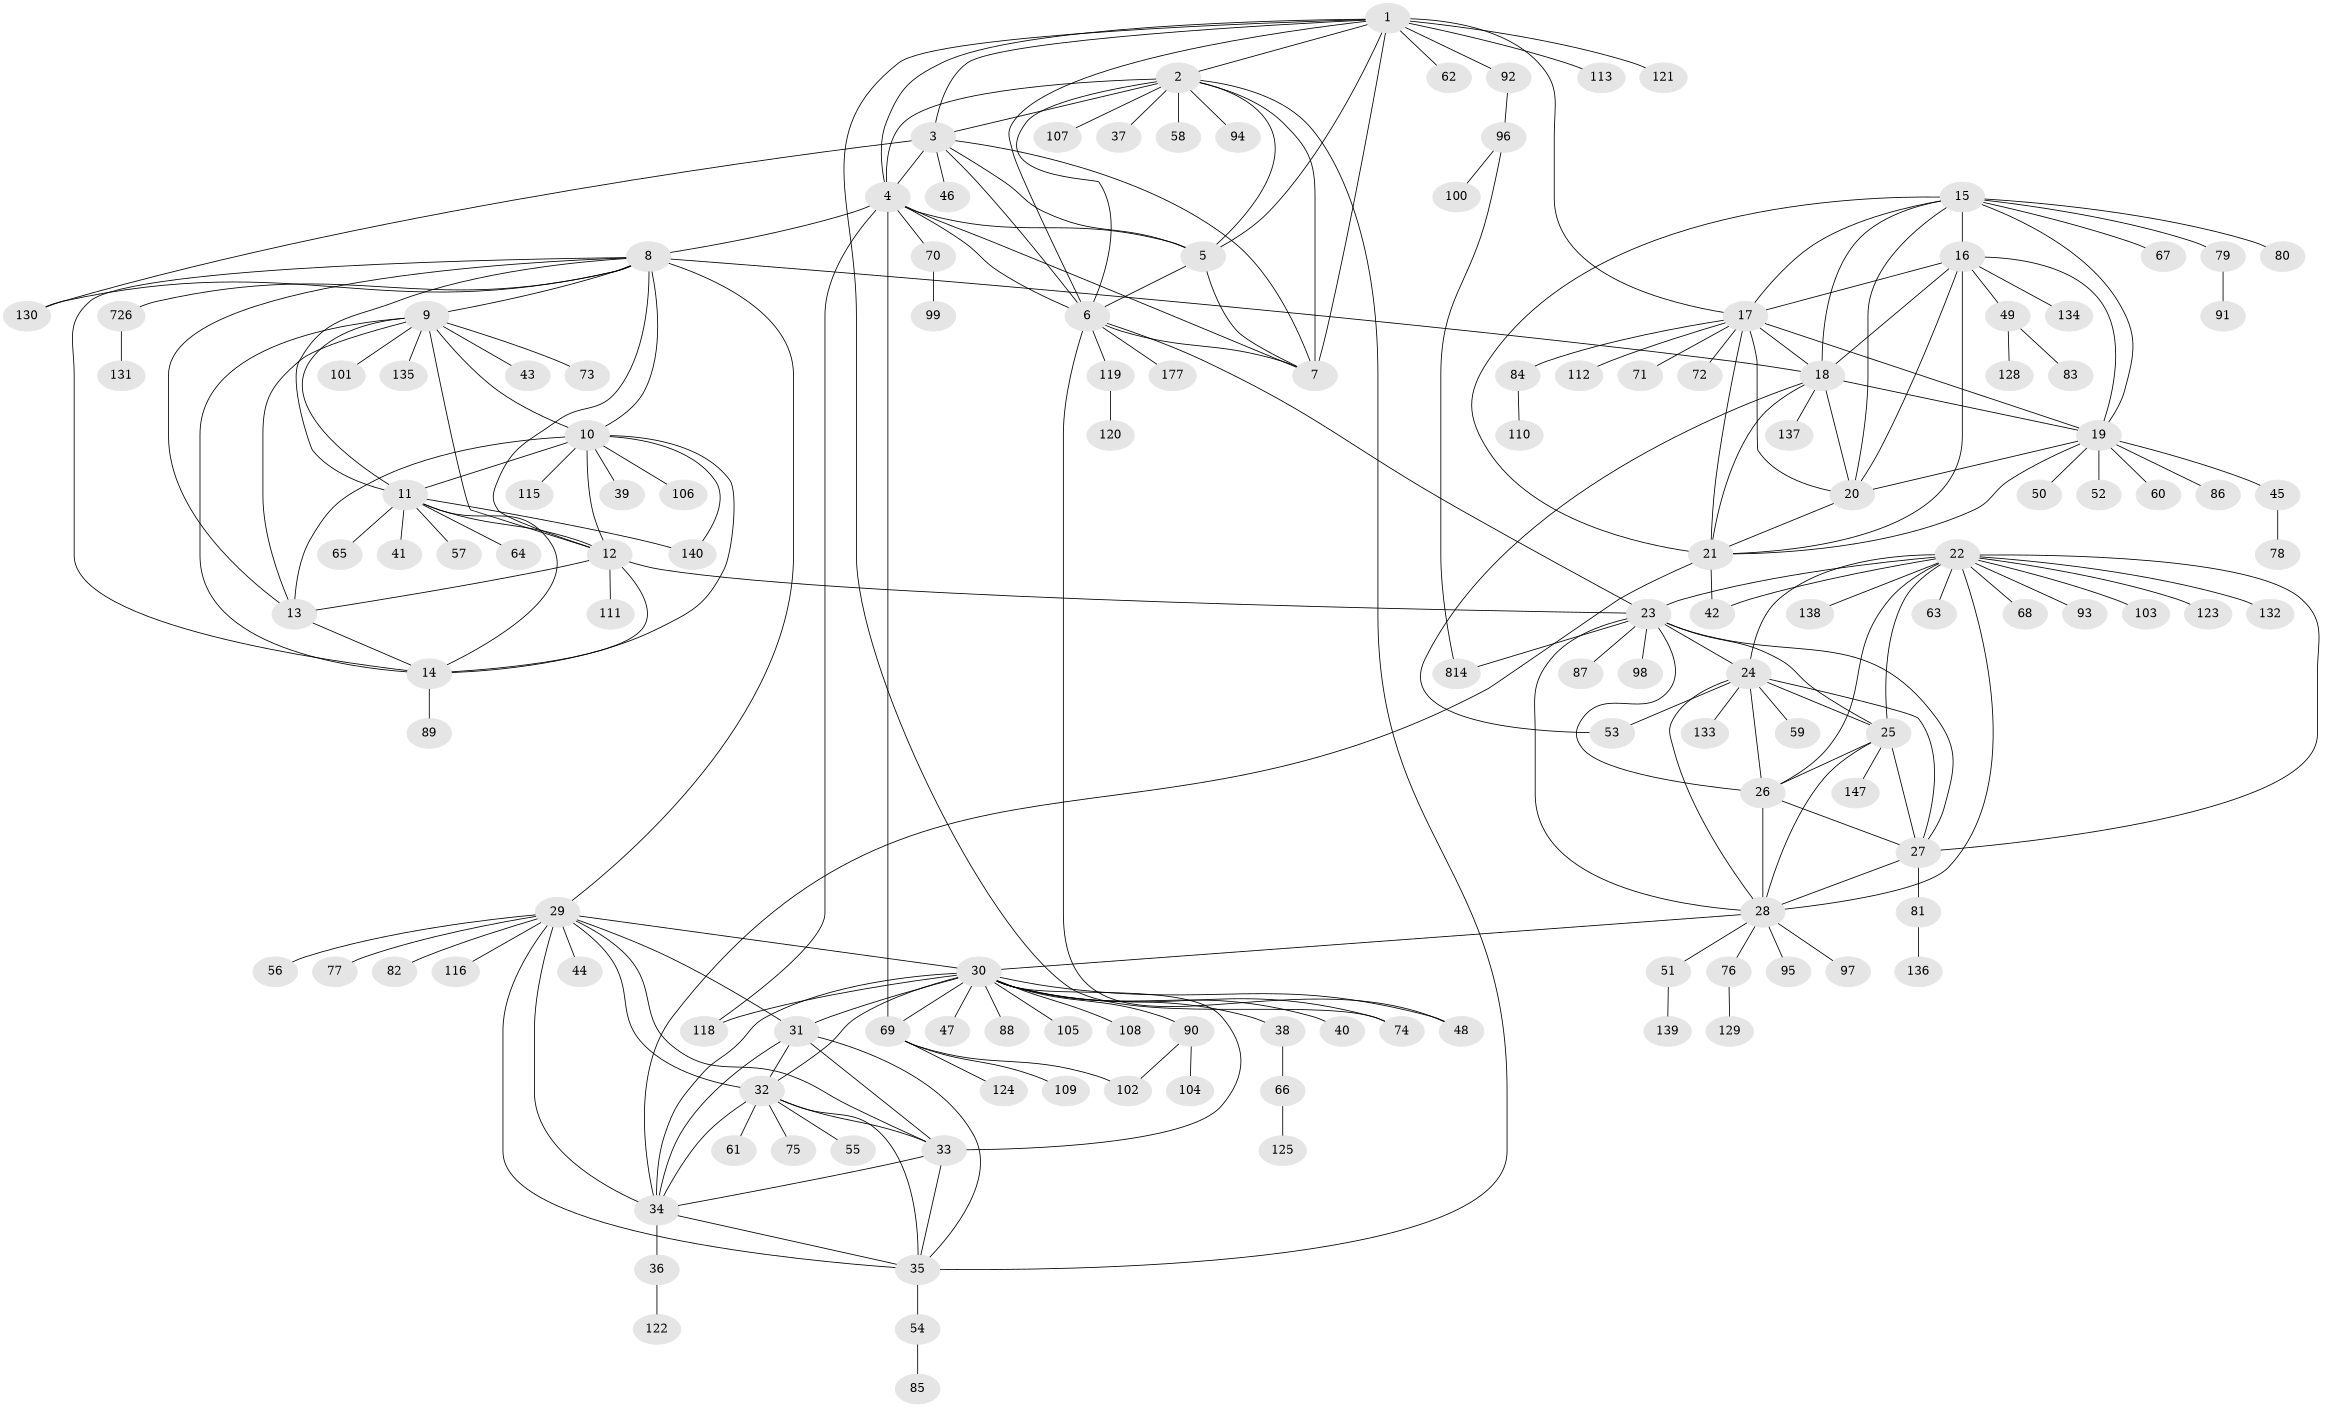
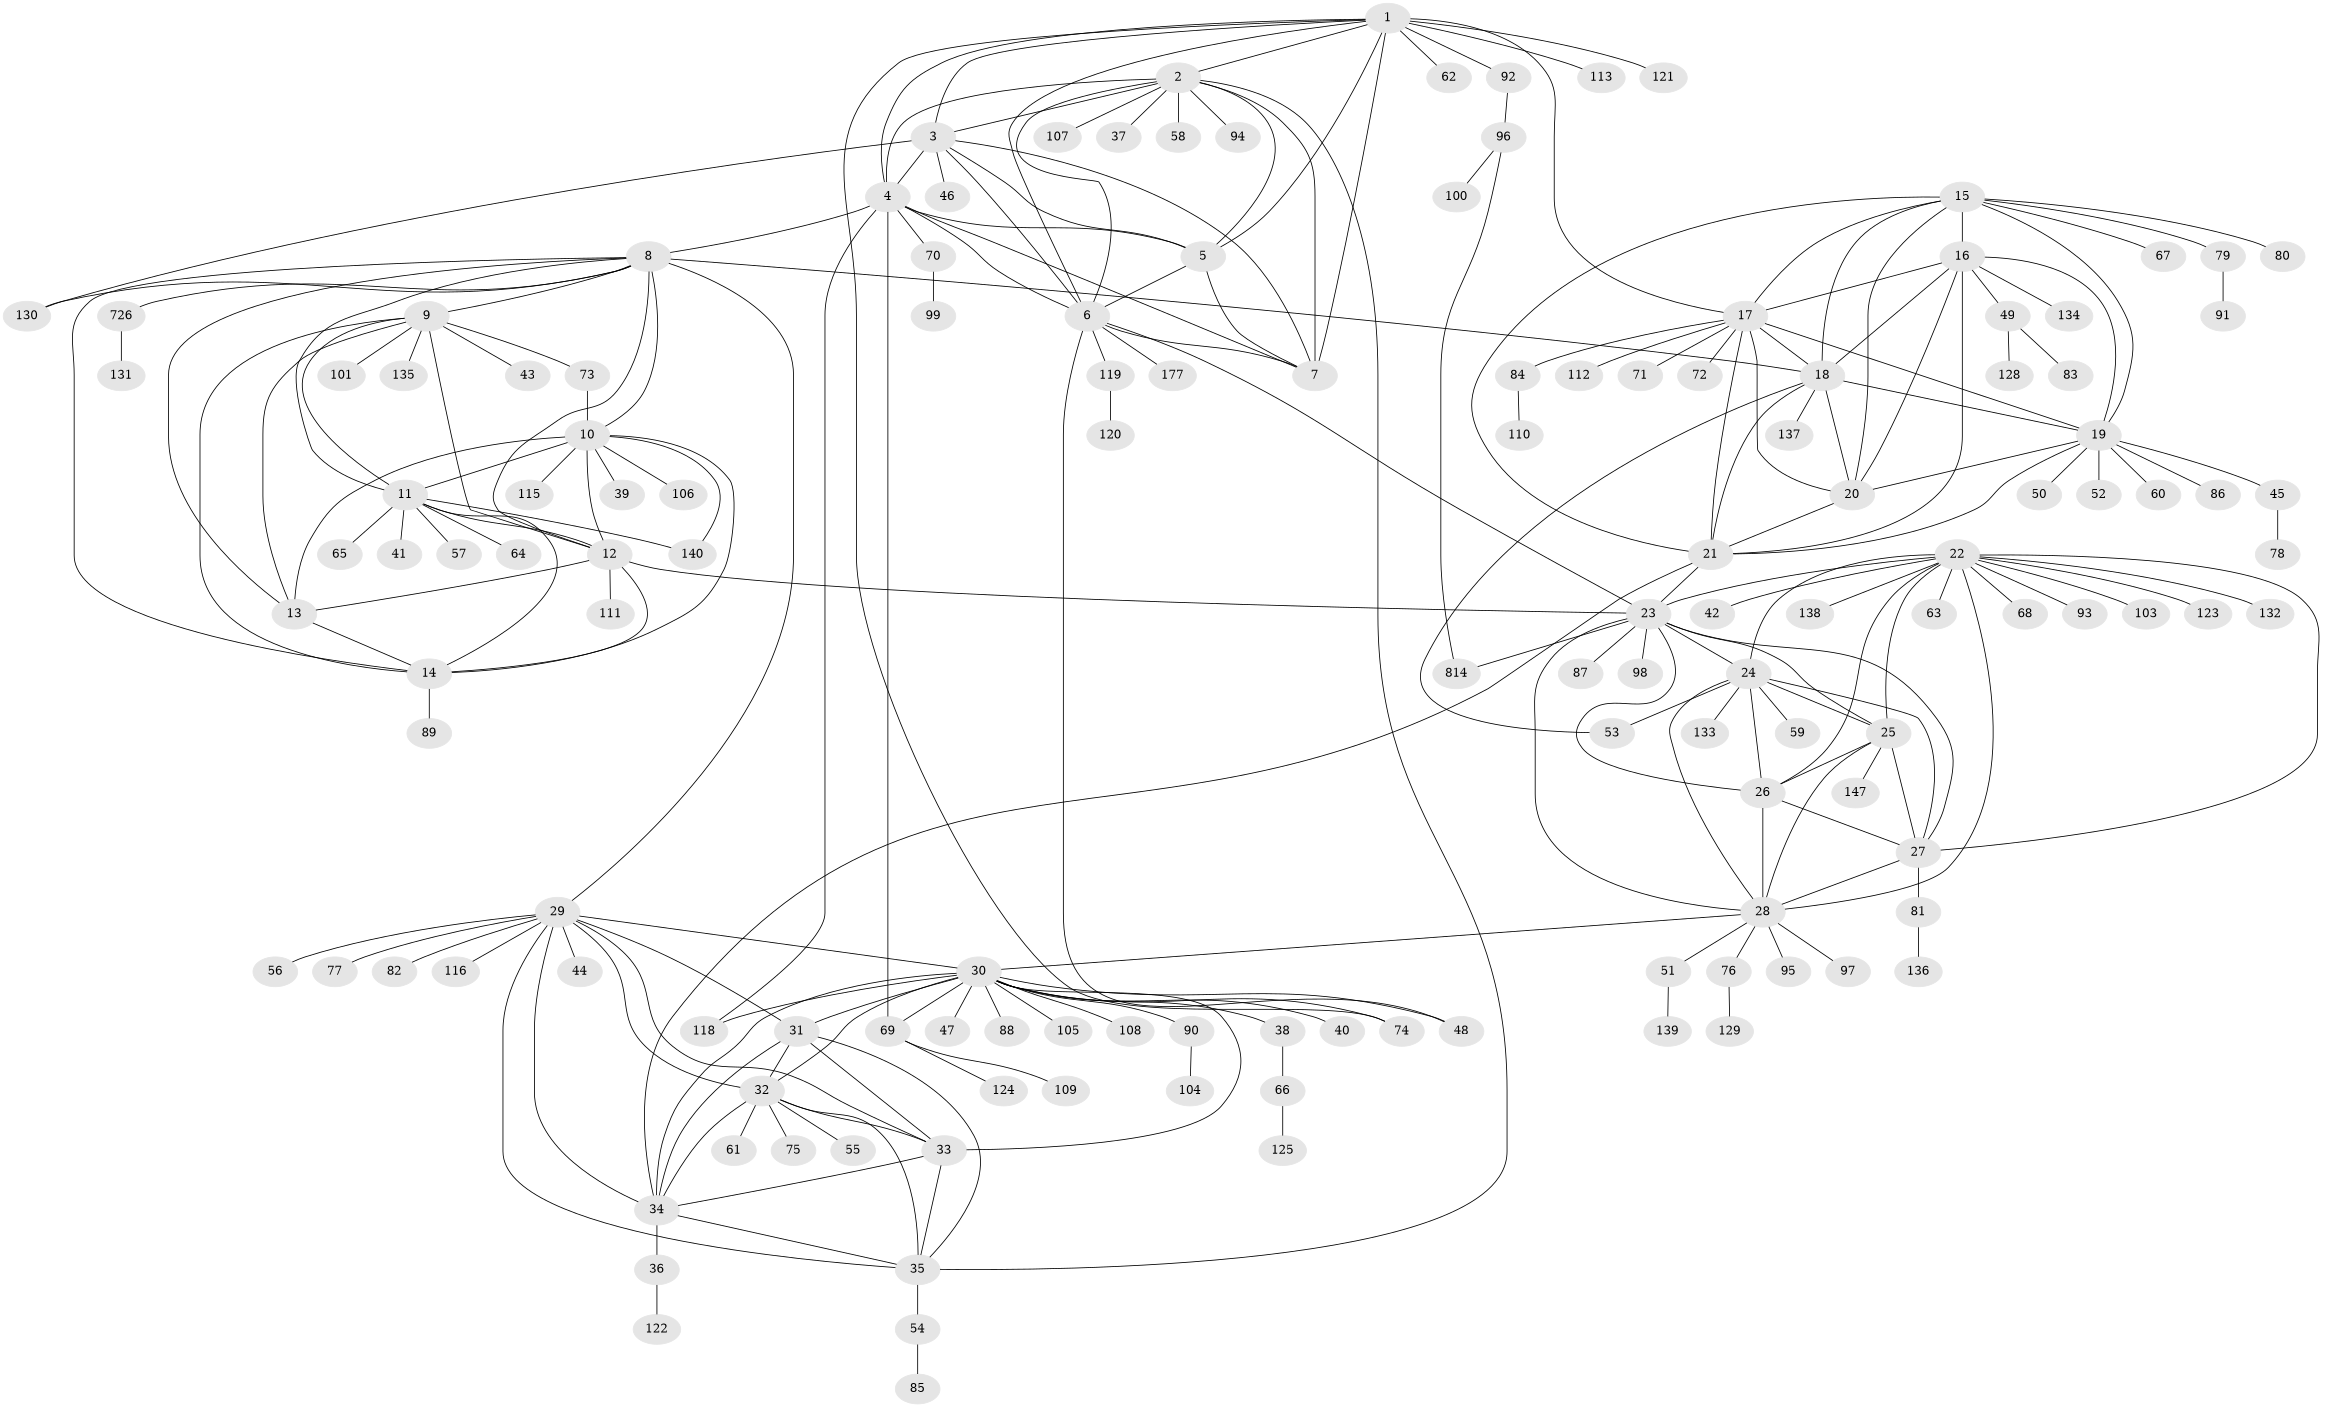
edge "9" -- "10": now "73" -- "10"
edge "21" -- "42": now "21" -- "23"
node "102": removed
